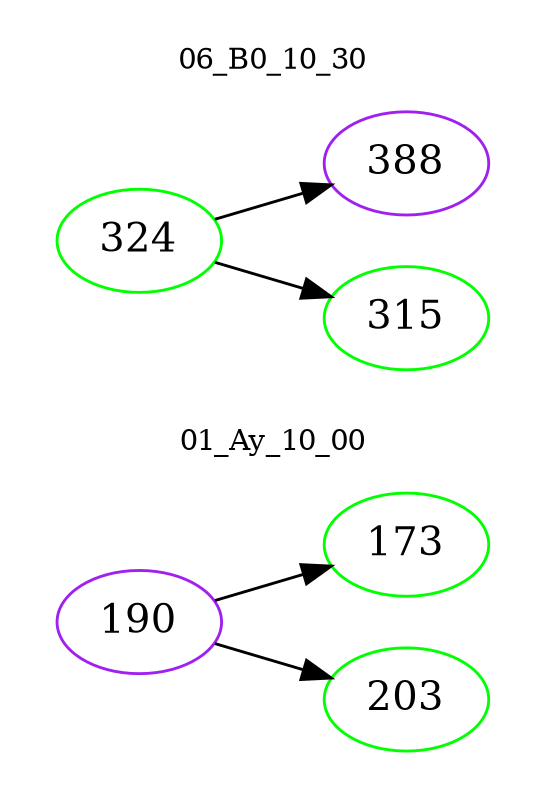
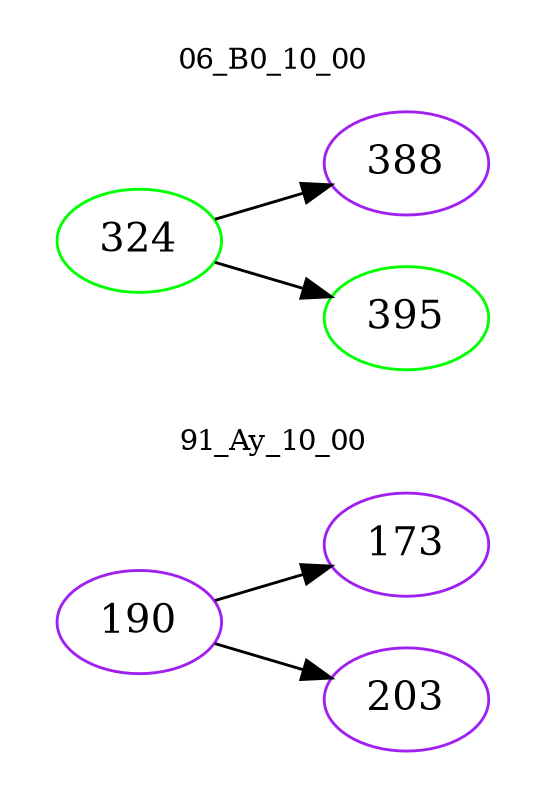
cluster "06_B0_10_30": label "06_B0_10_30" -> "06_B0_10_00"
node "315": label "315" -> "395"
cluster "01_Ay_10_00": label "01_Ay_10_00" -> "91_Ay_10_00"
node "173": color green -> purple
node "203": color green -> purple
